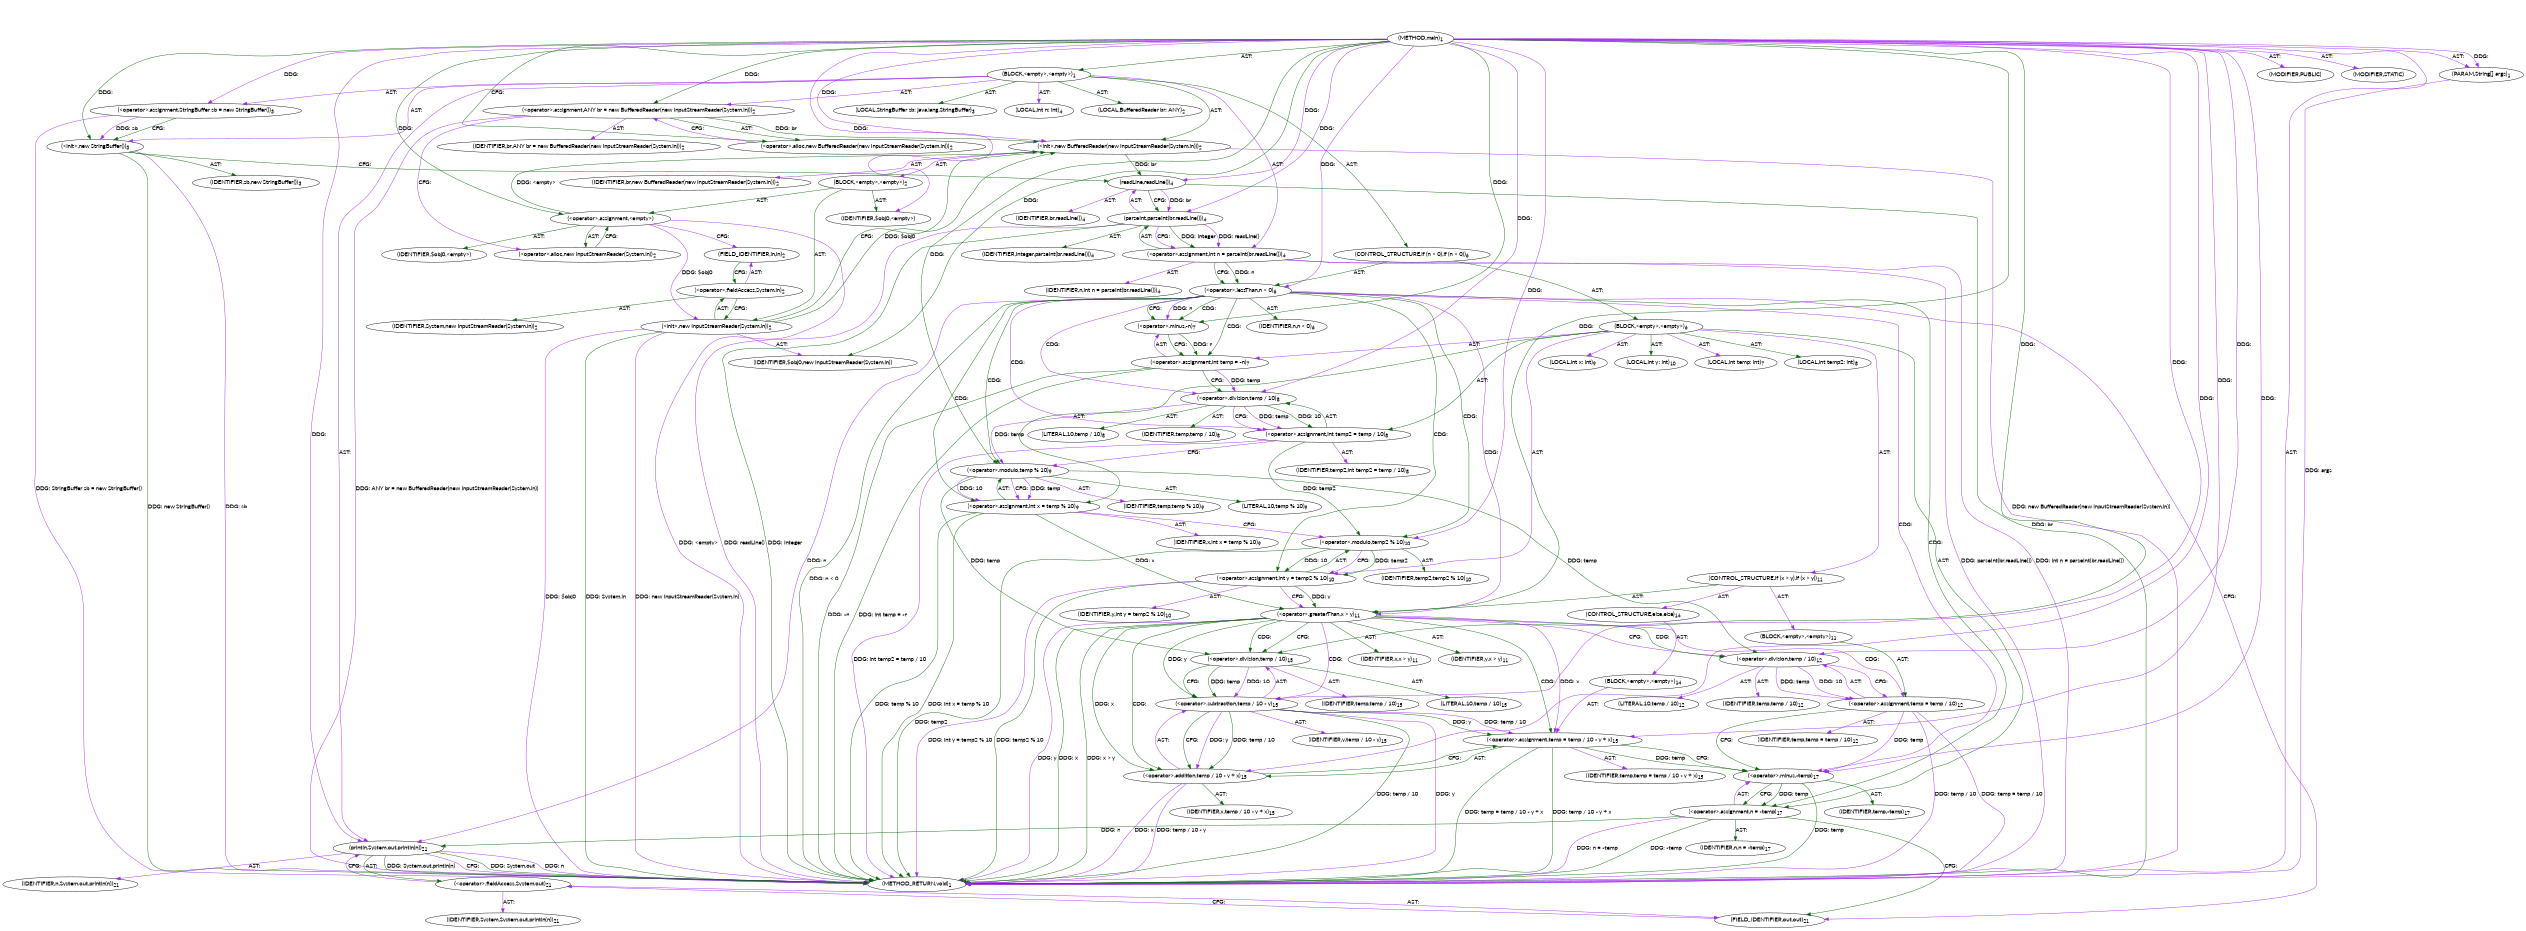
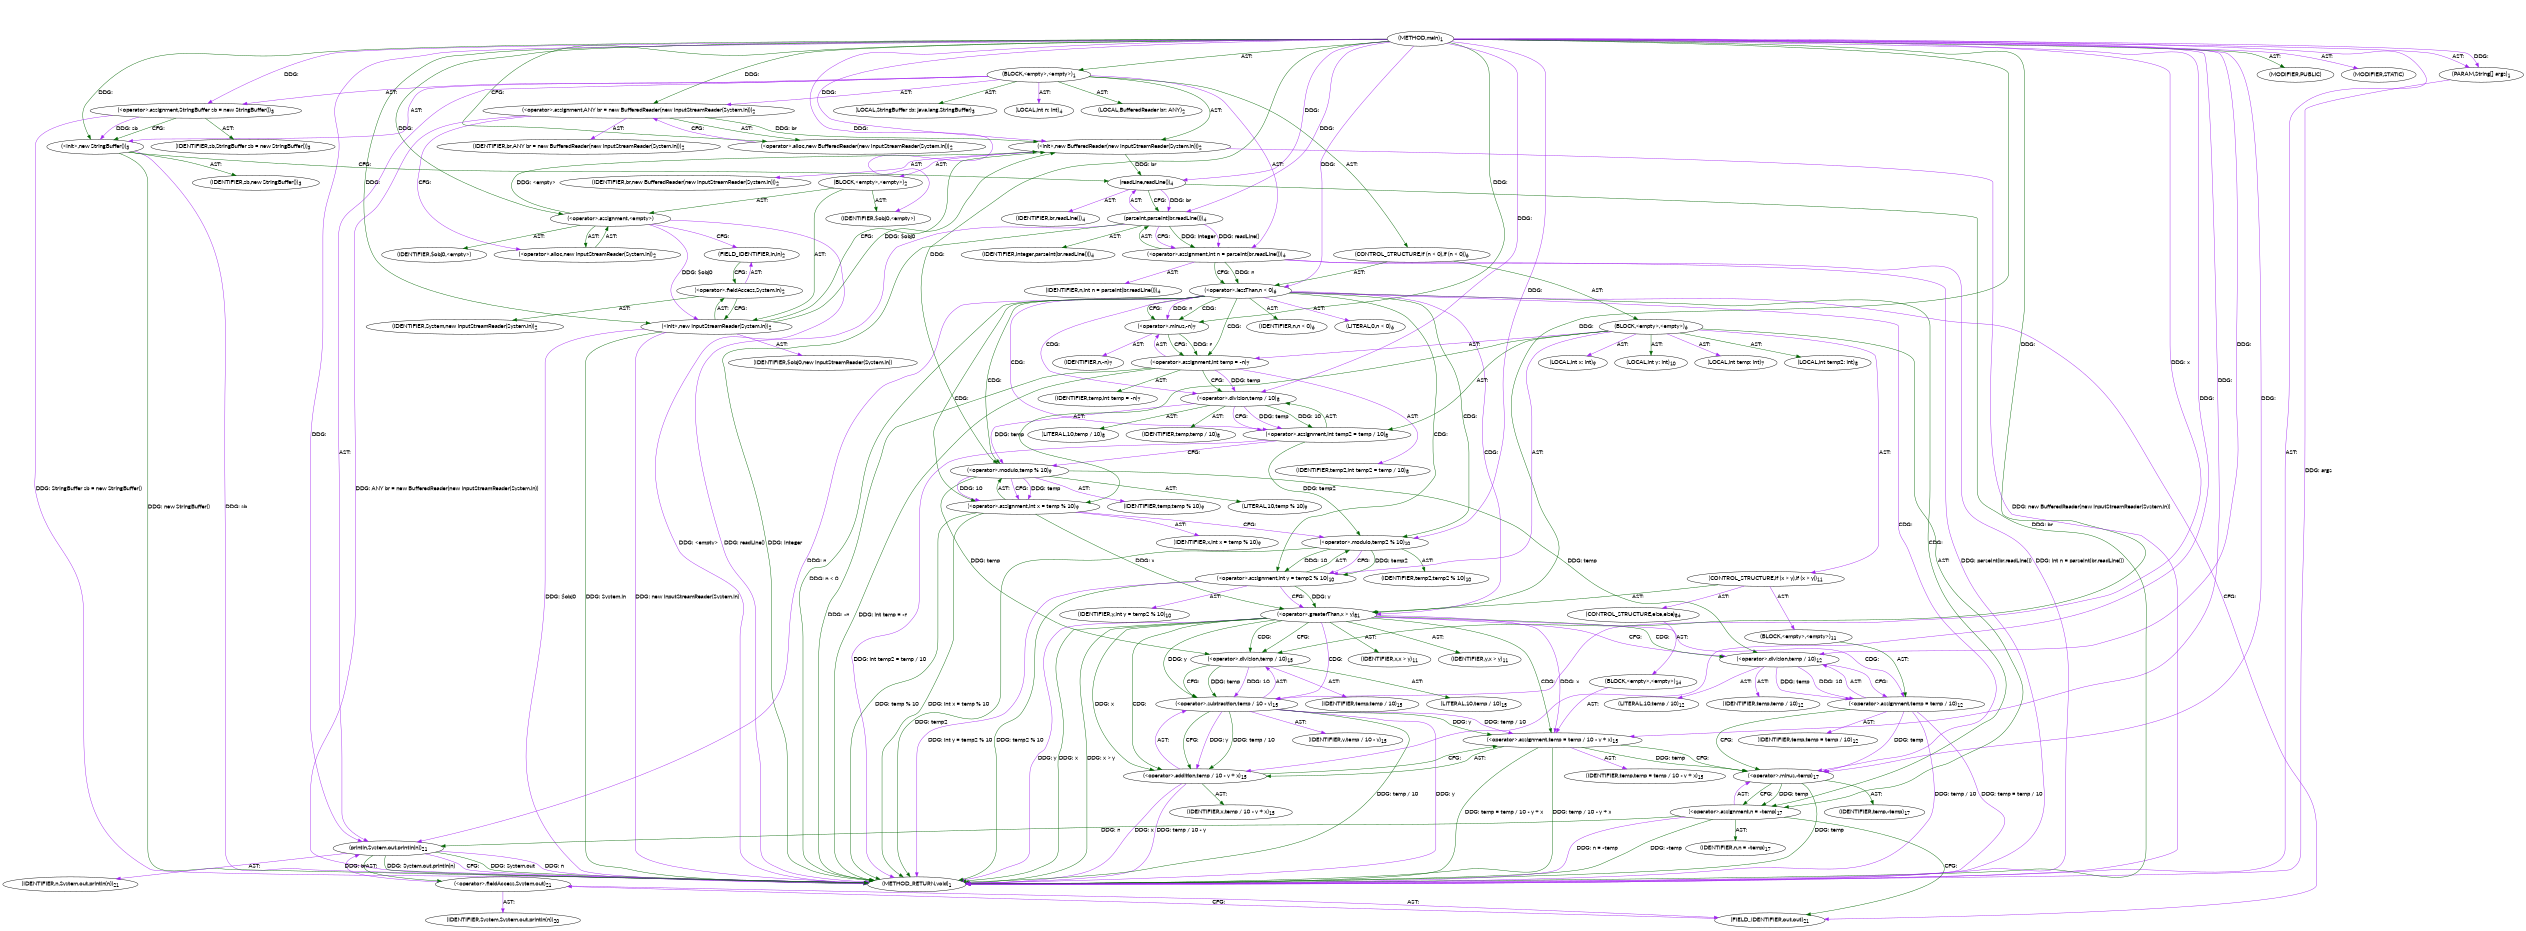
edge "(METHOD,main)" -> "(MODIFIER,PUBLIC)": color purple -> darkgreen
node "(IDENTIFIER,sb,StringBuffer sb = new StringBuffer())": added
edge "(METHOD,main)" -> "(IDENTIFIER,$obj0,new InputStreamReader(System.in))": now "(METHOD,main)" -> "(<init>,new InputStreamReader(System.in))"
edge "(<operator>.alloc,new InputStreamReader(System.in))" -> "(<operator>.assignment,<empty>)": label "CFG: " -> "AST: "
node "(LITERAL,0,n < 0)": added
node "(IDENTIFIER,n,-n)": added
edge "(METHOD,main)" -> "(<operator>.subtraction,temp / 10 - y)": label "DDG: " -> "DDG: x"
node "(IDENTIFIER,temp,int temp = -n)": added
edge "(<operator>.assignment,int temp2 = temp / 10)" -> "(IDENTIFIER,temp2,int temp2 = temp / 10)": now "(<operator>.assignment,int temp = -n)" -> "(IDENTIFIER,temp2,int temp2 = temp / 10)"
node "(<operator>.greaterThan,x > y)": text "11" -> "81"
node "(CONTROL_STRUCTURE,else,else)": text "14" -> "84"
edge "(<operator>.fieldAccess,System.out)" -> "(println,System.out.println(n))": label "CFG: " -> "DDG: br"
node "(IDENTIFIER,System,System.out.println(n))": text "21" -> "20"
